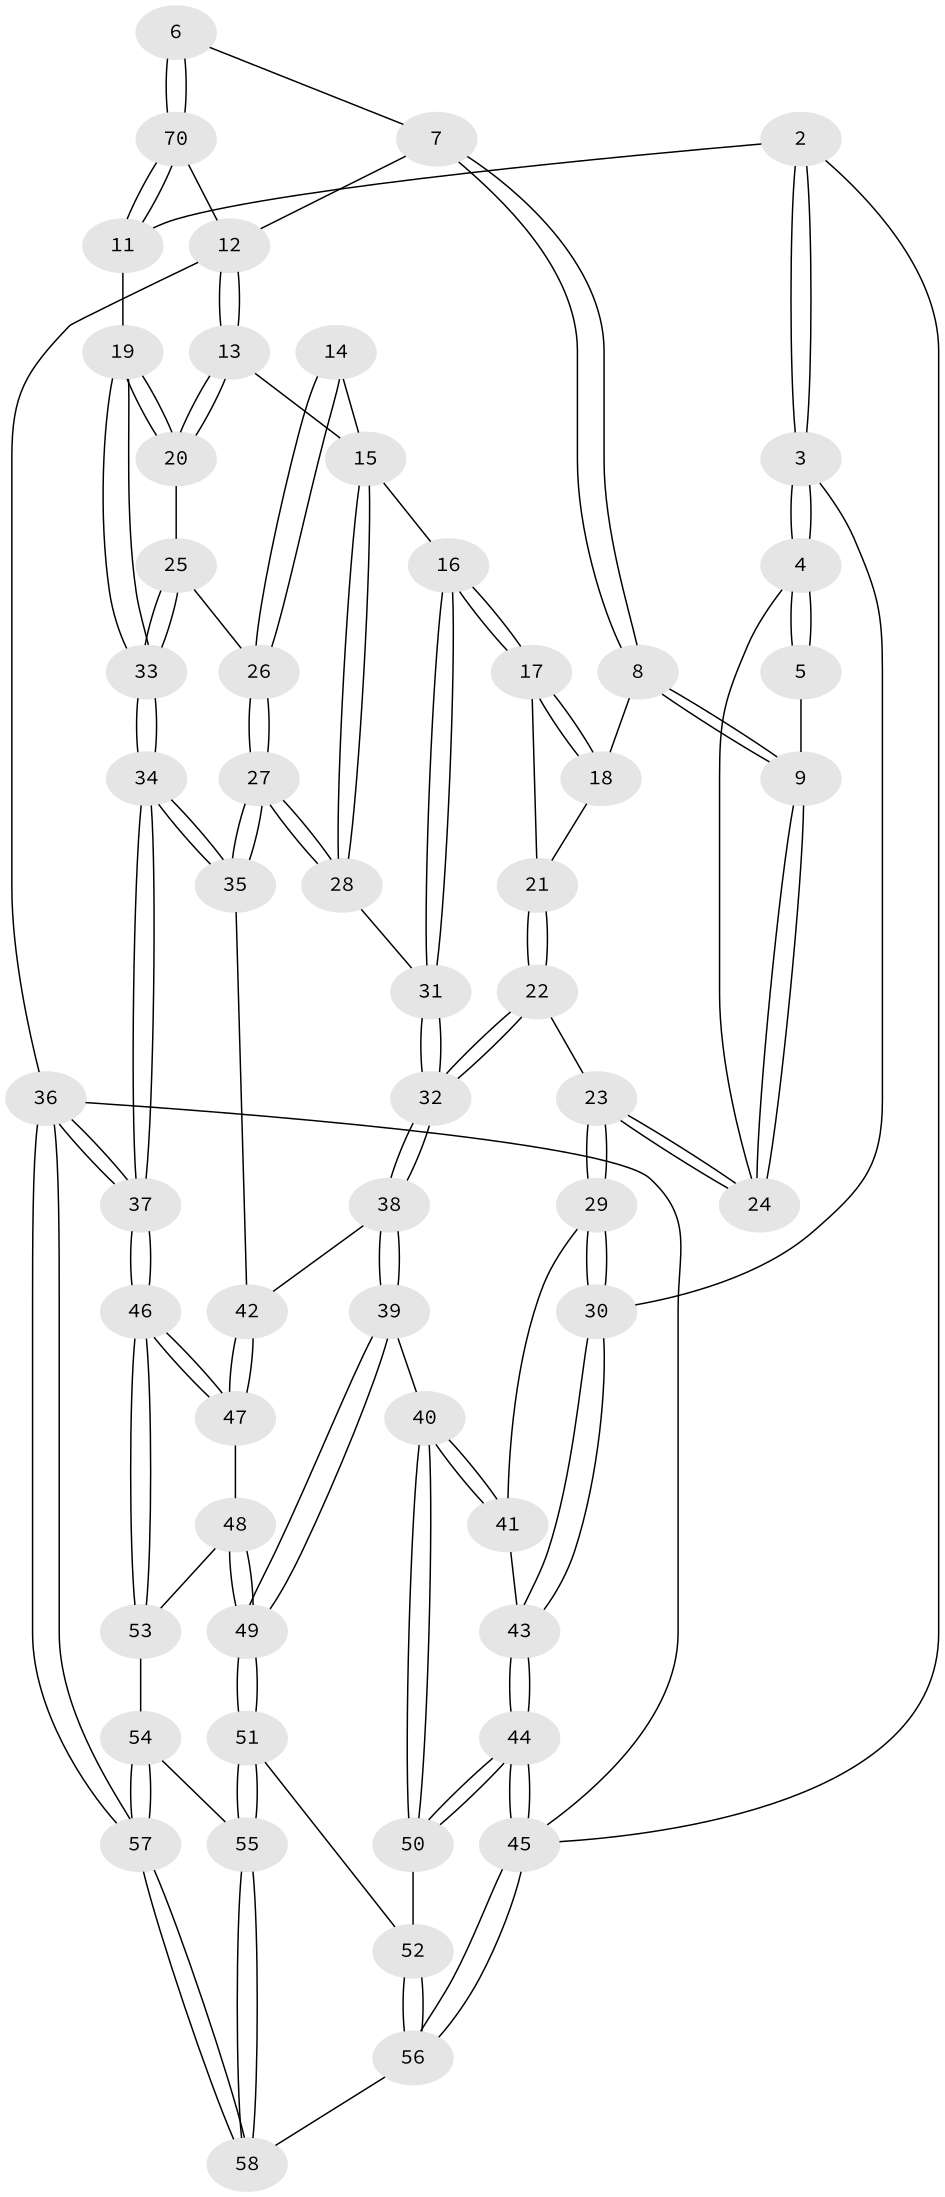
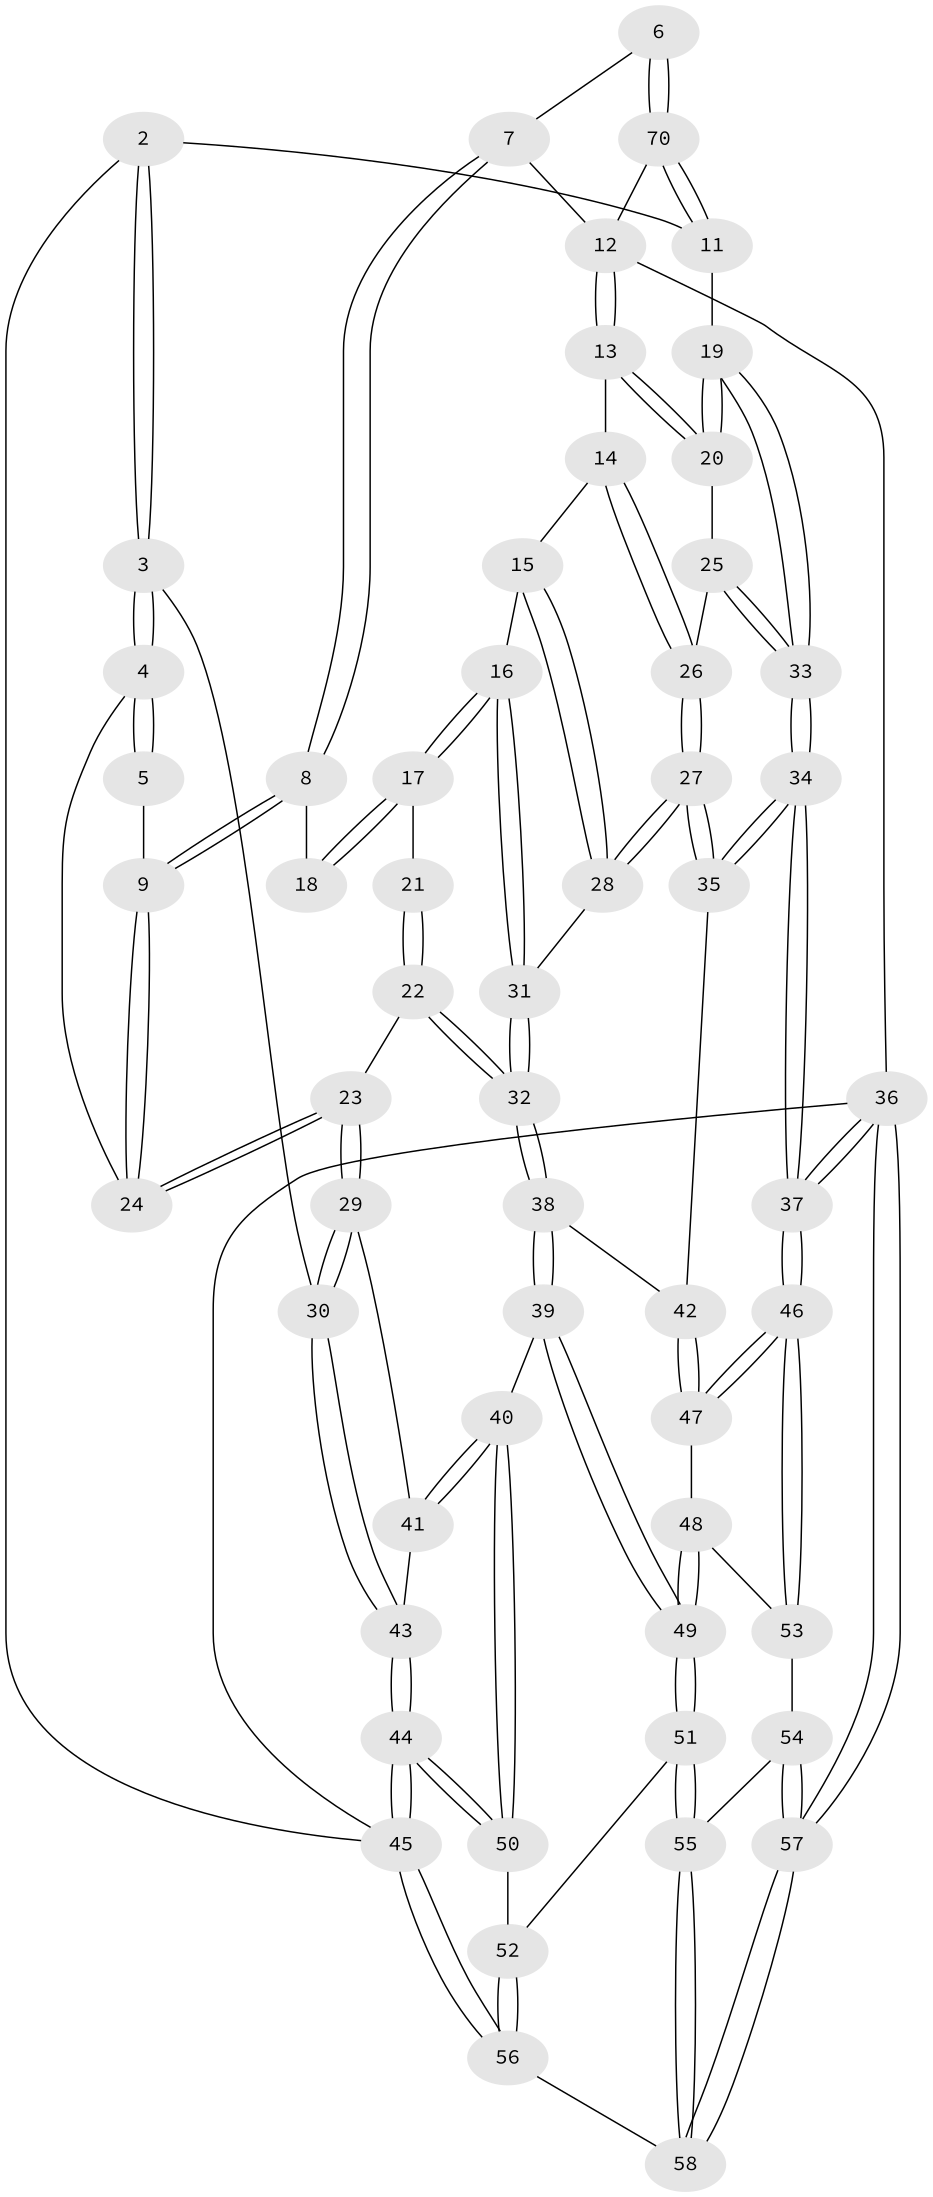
edge "13" -- "15": now "13" -- "14"
edge "18" -- "21": removed
